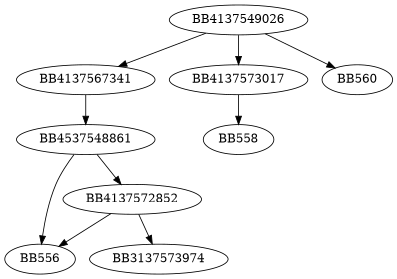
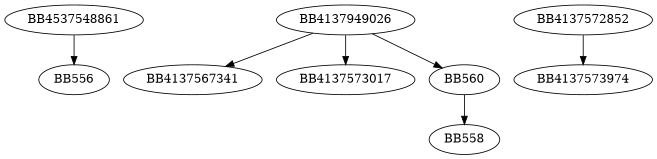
node "BB4137549026": label "BB4137549026" -> "BB4137949026"
edge "BB4137567341" -> "BB4537548861": removed
edge "BB4137573017" -> "BB558": now "BB560" -> "BB558"
edge "BB4537548861" -> "BB4137572852": removed
edge "BB4137572852" -> "BB556": removed
node "BB3137573974": label "BB3137573974" -> "BB4137573974"
